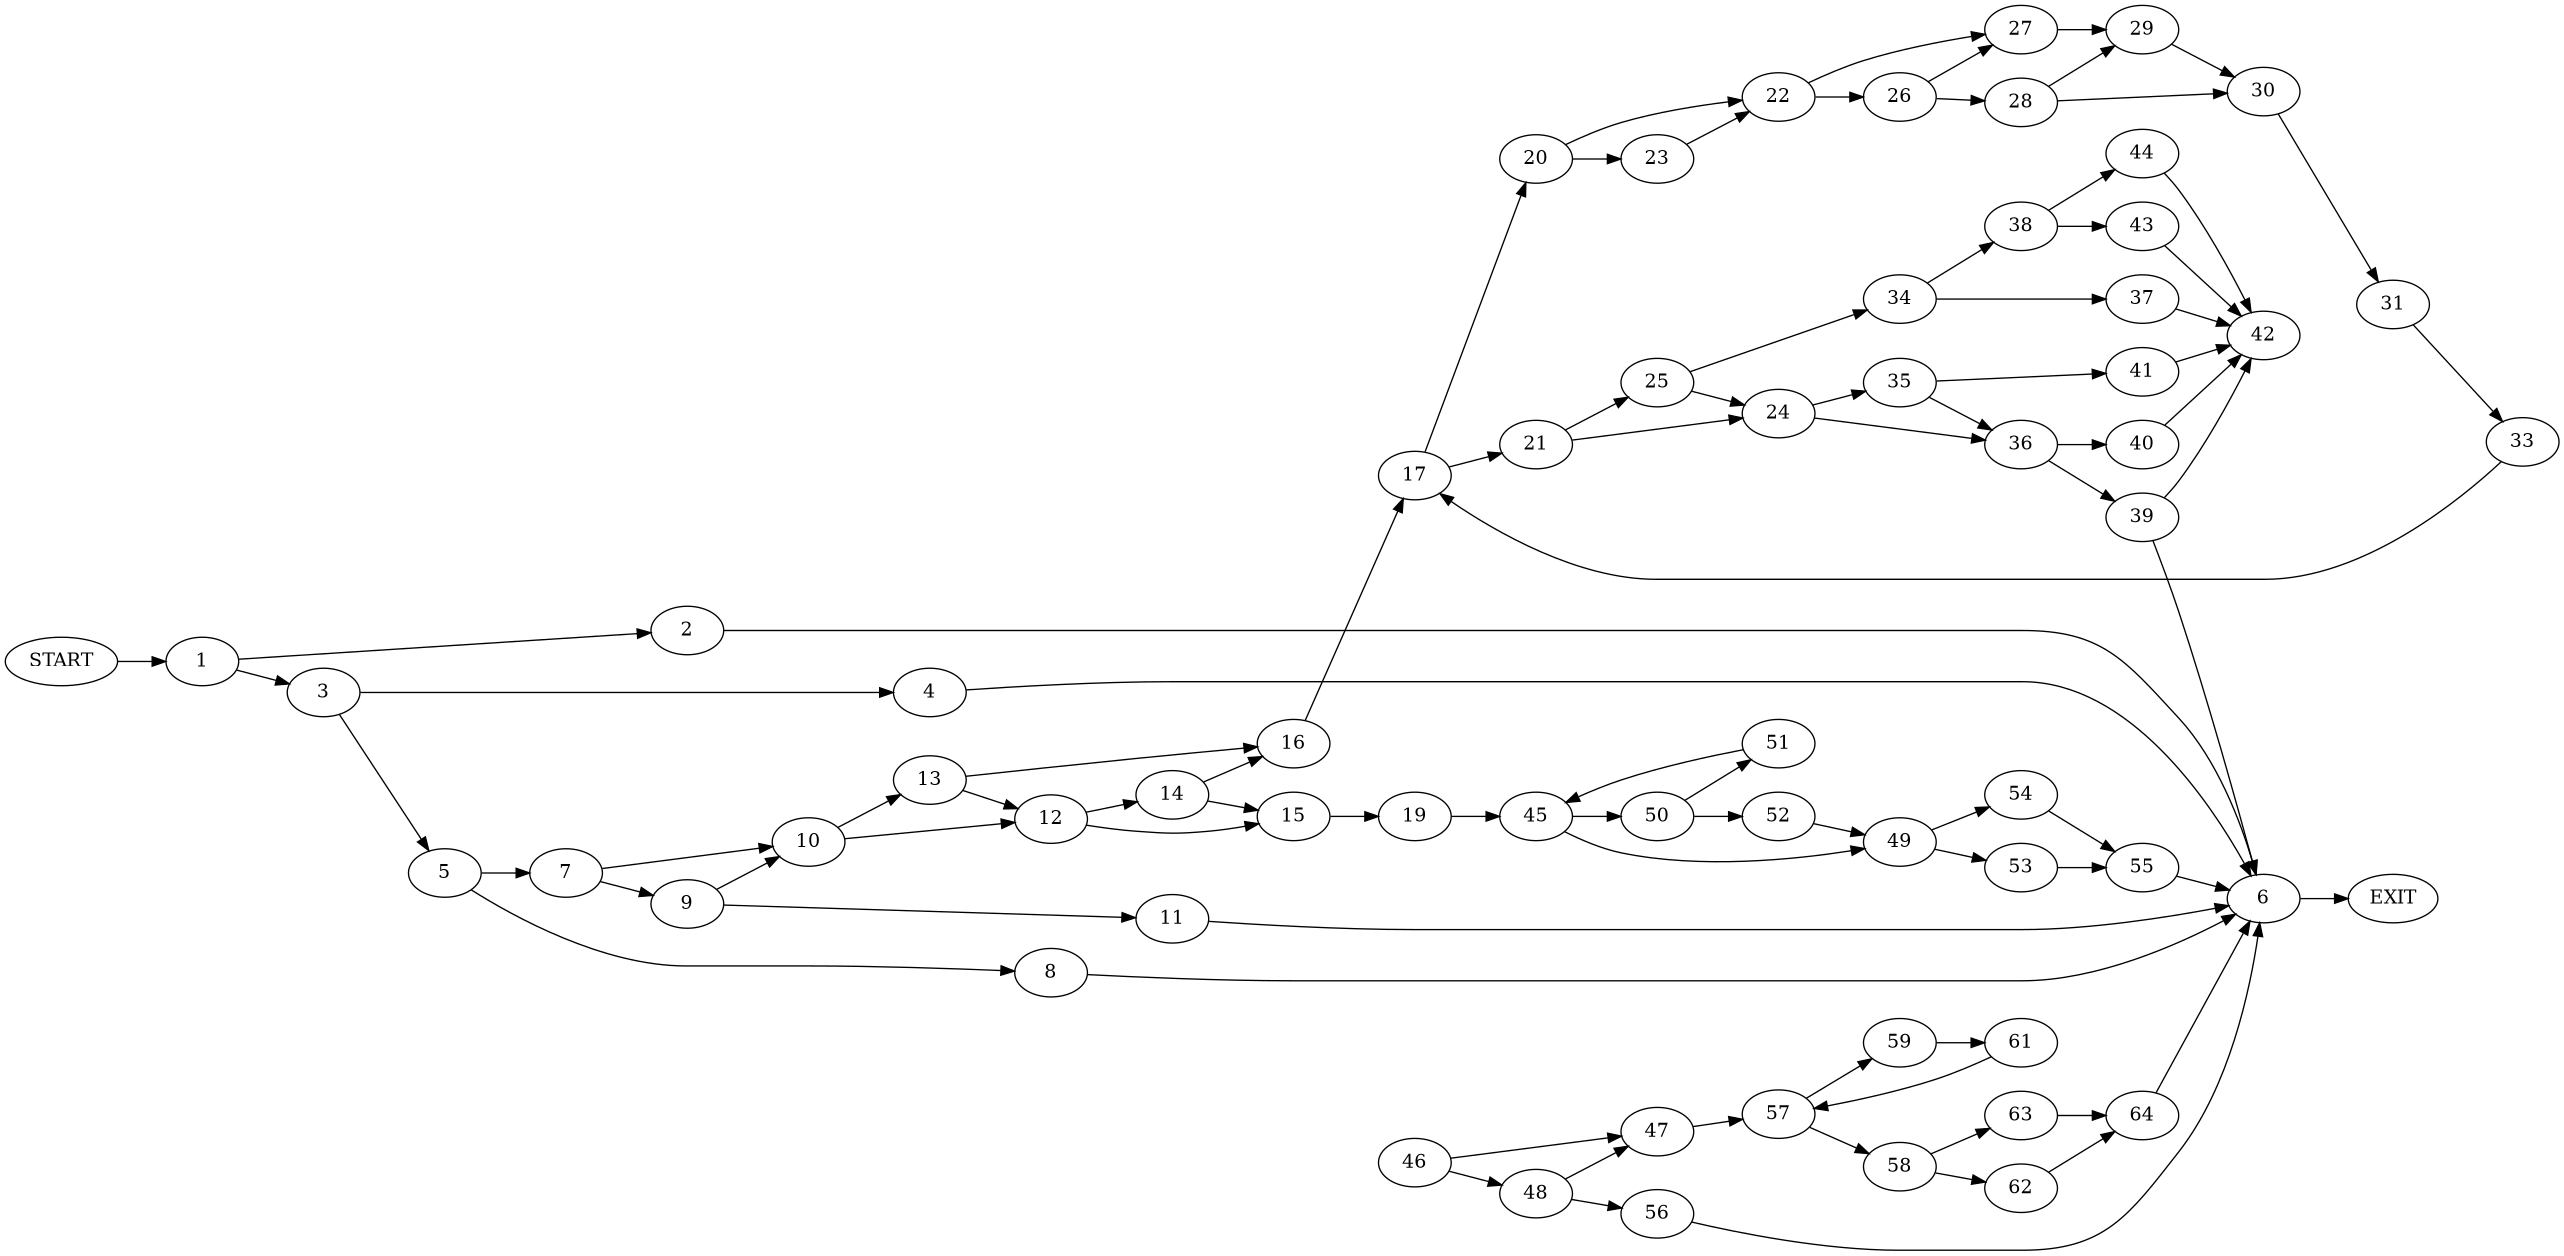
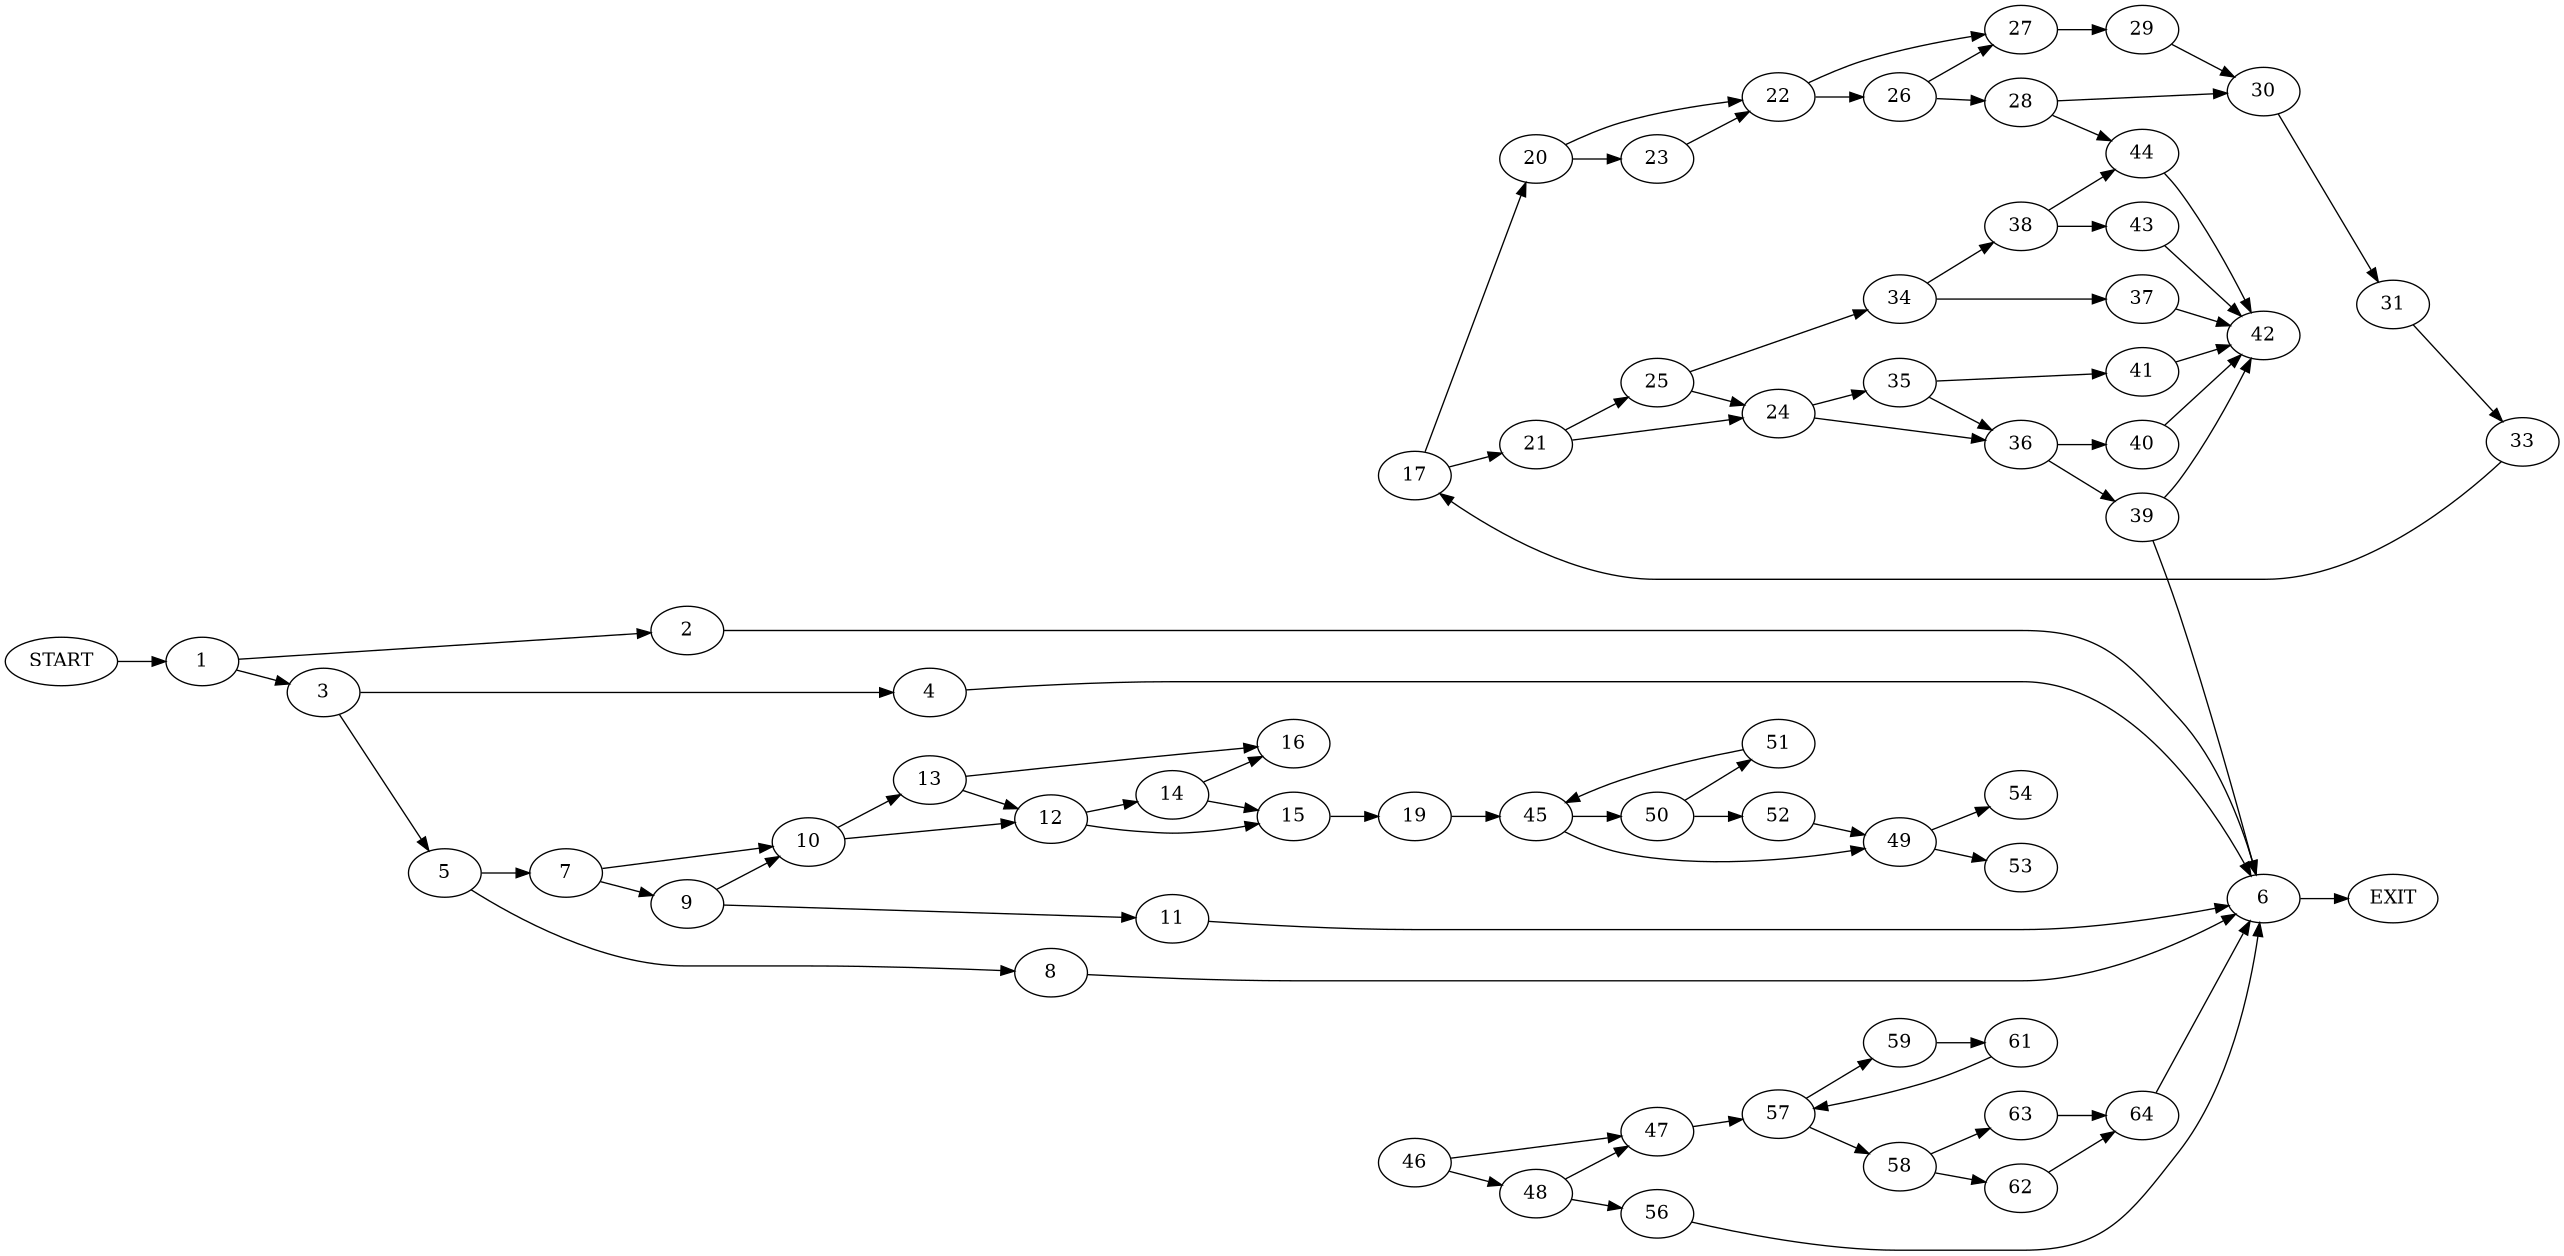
edge "28" -> "29": now "28" -> "44"
edge "16" -> "17": removed
node "55": removed
